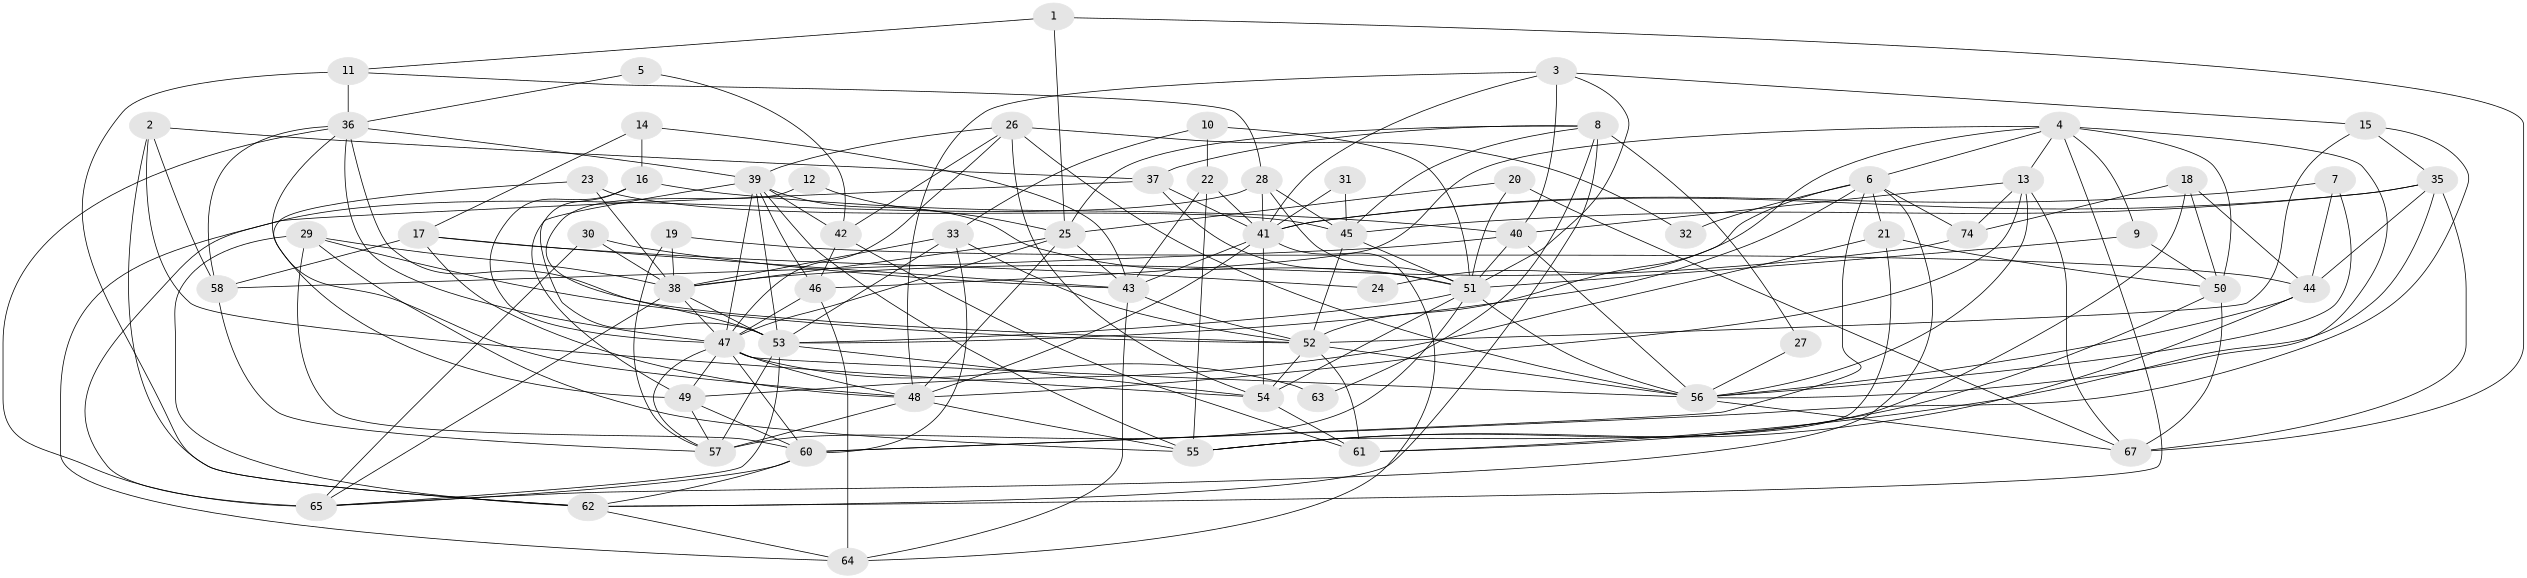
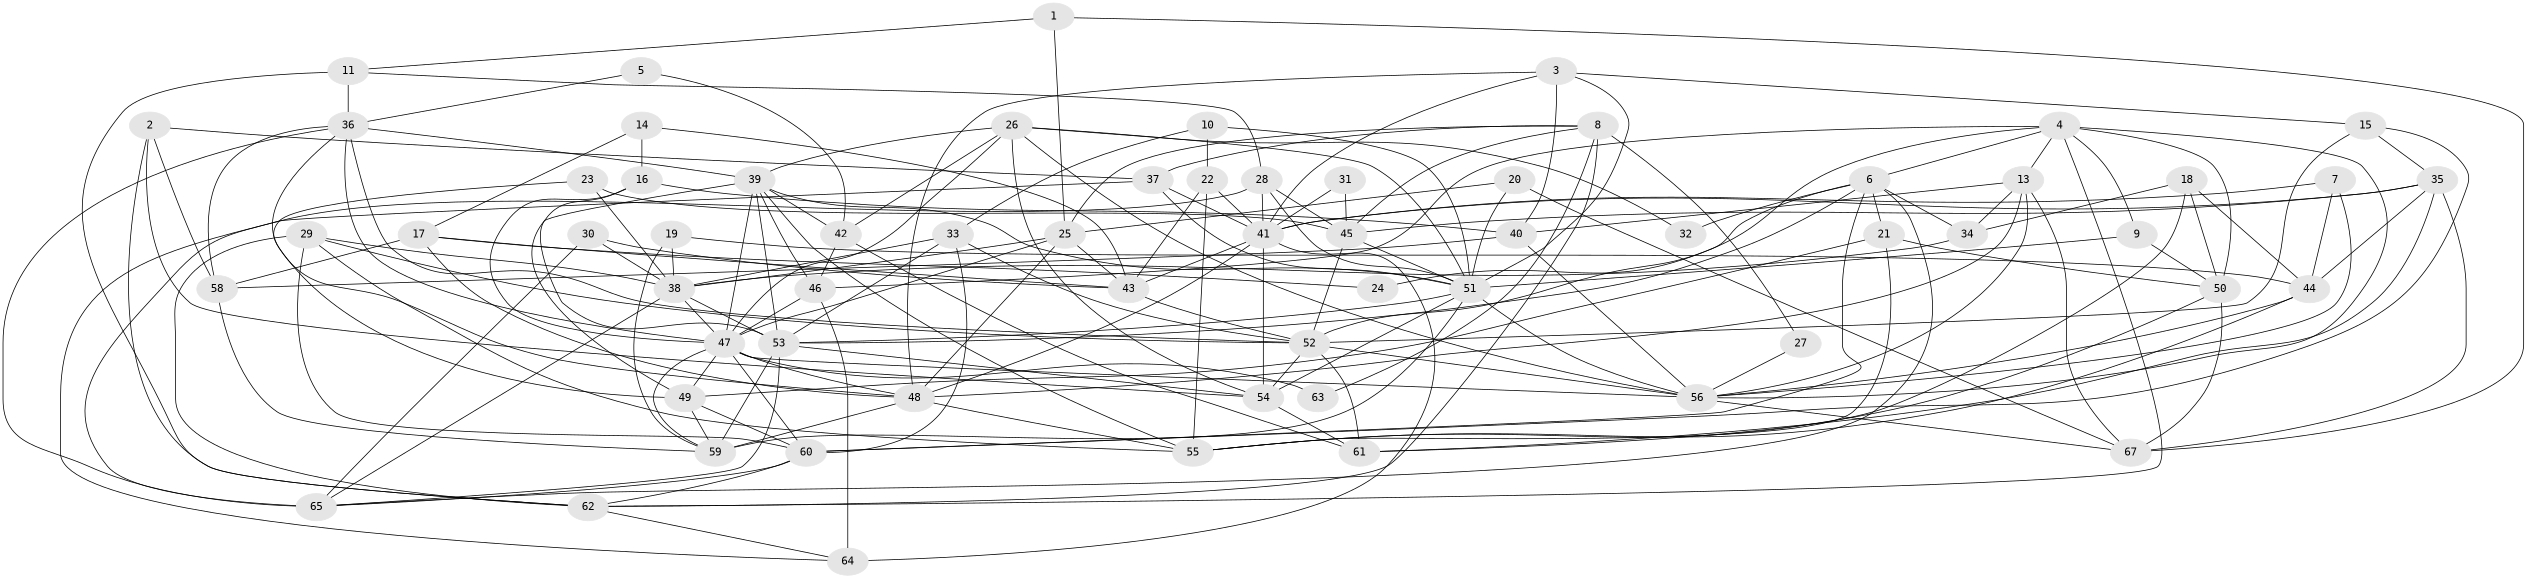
node "12": removed
node "74": label "74" -> "34"
edge "40" -- "51": now "26" -- "51"
node "57": label "57" -> "59"
edge "43" -- "64": removed
